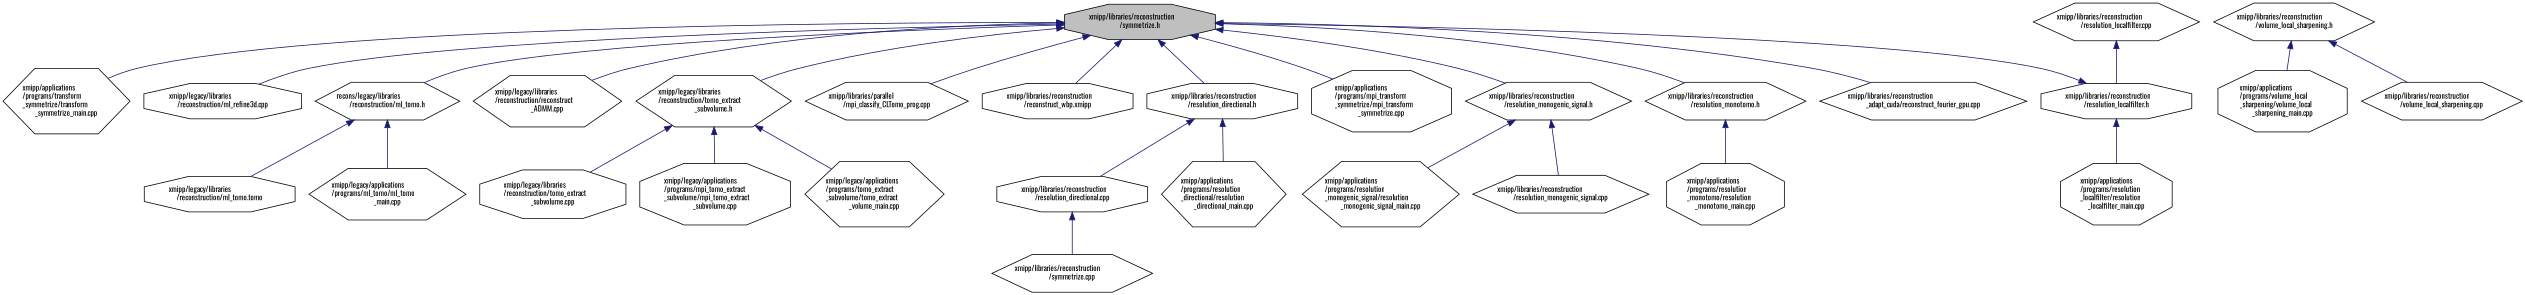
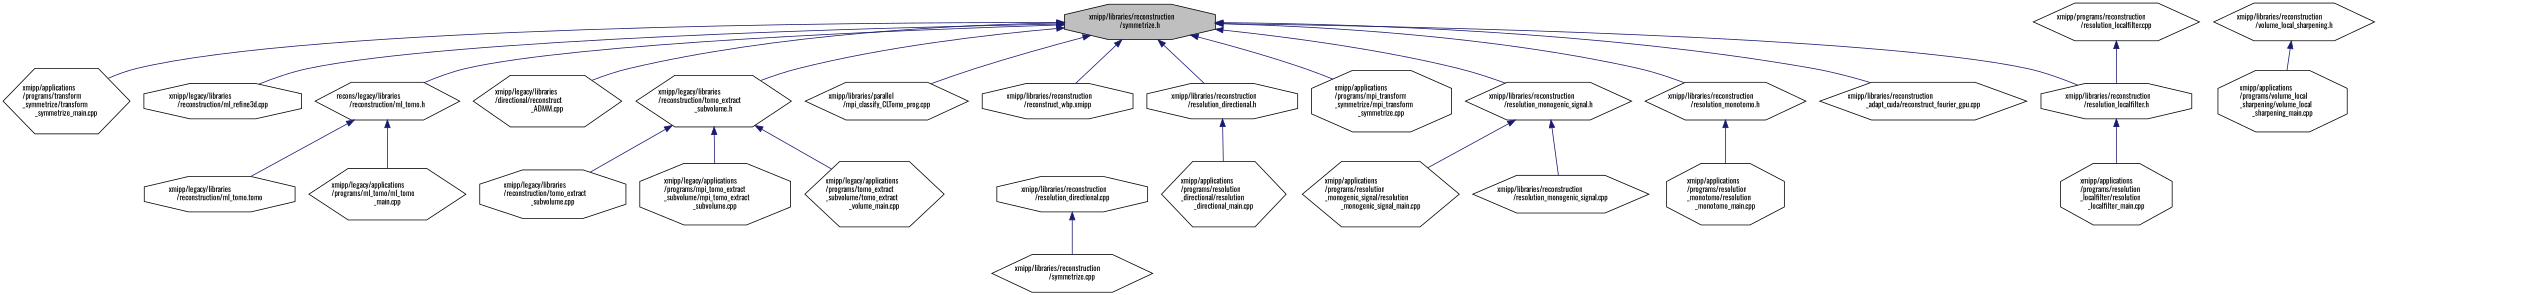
node "xmipp/libraries/reconstruction /resolution_localfilter.cpp": label "xmipp/libraries/reconstruction /resolution_localfilter.cpp" -> "xmipp/programs/reconstruction /resolution_localfilter.cpp"
edge "xmipp/libraries/reconstruction /symmetrize.h" -> "xmipp/libraries/reconstruction /resolution_localfilter.h": reversed
node "xmipp/legacy/libraries /reconstruction/reconstruct _ADMM.cpp": label "xmipp/legacy/libraries /reconstruction/reconstruct _ADMM.cpp" -> "xmipp/legacy/libraries /directional/reconstruct _ADMM.cpp"
node "xmipp/libraries/reconstruction /volume_local_sharpening.cpp": removed
edge "xmipp/libraries/reconstruction /resolution_directional.cpp" -> "xmipp/libraries/reconstruction /resolution_directional.h": removed
